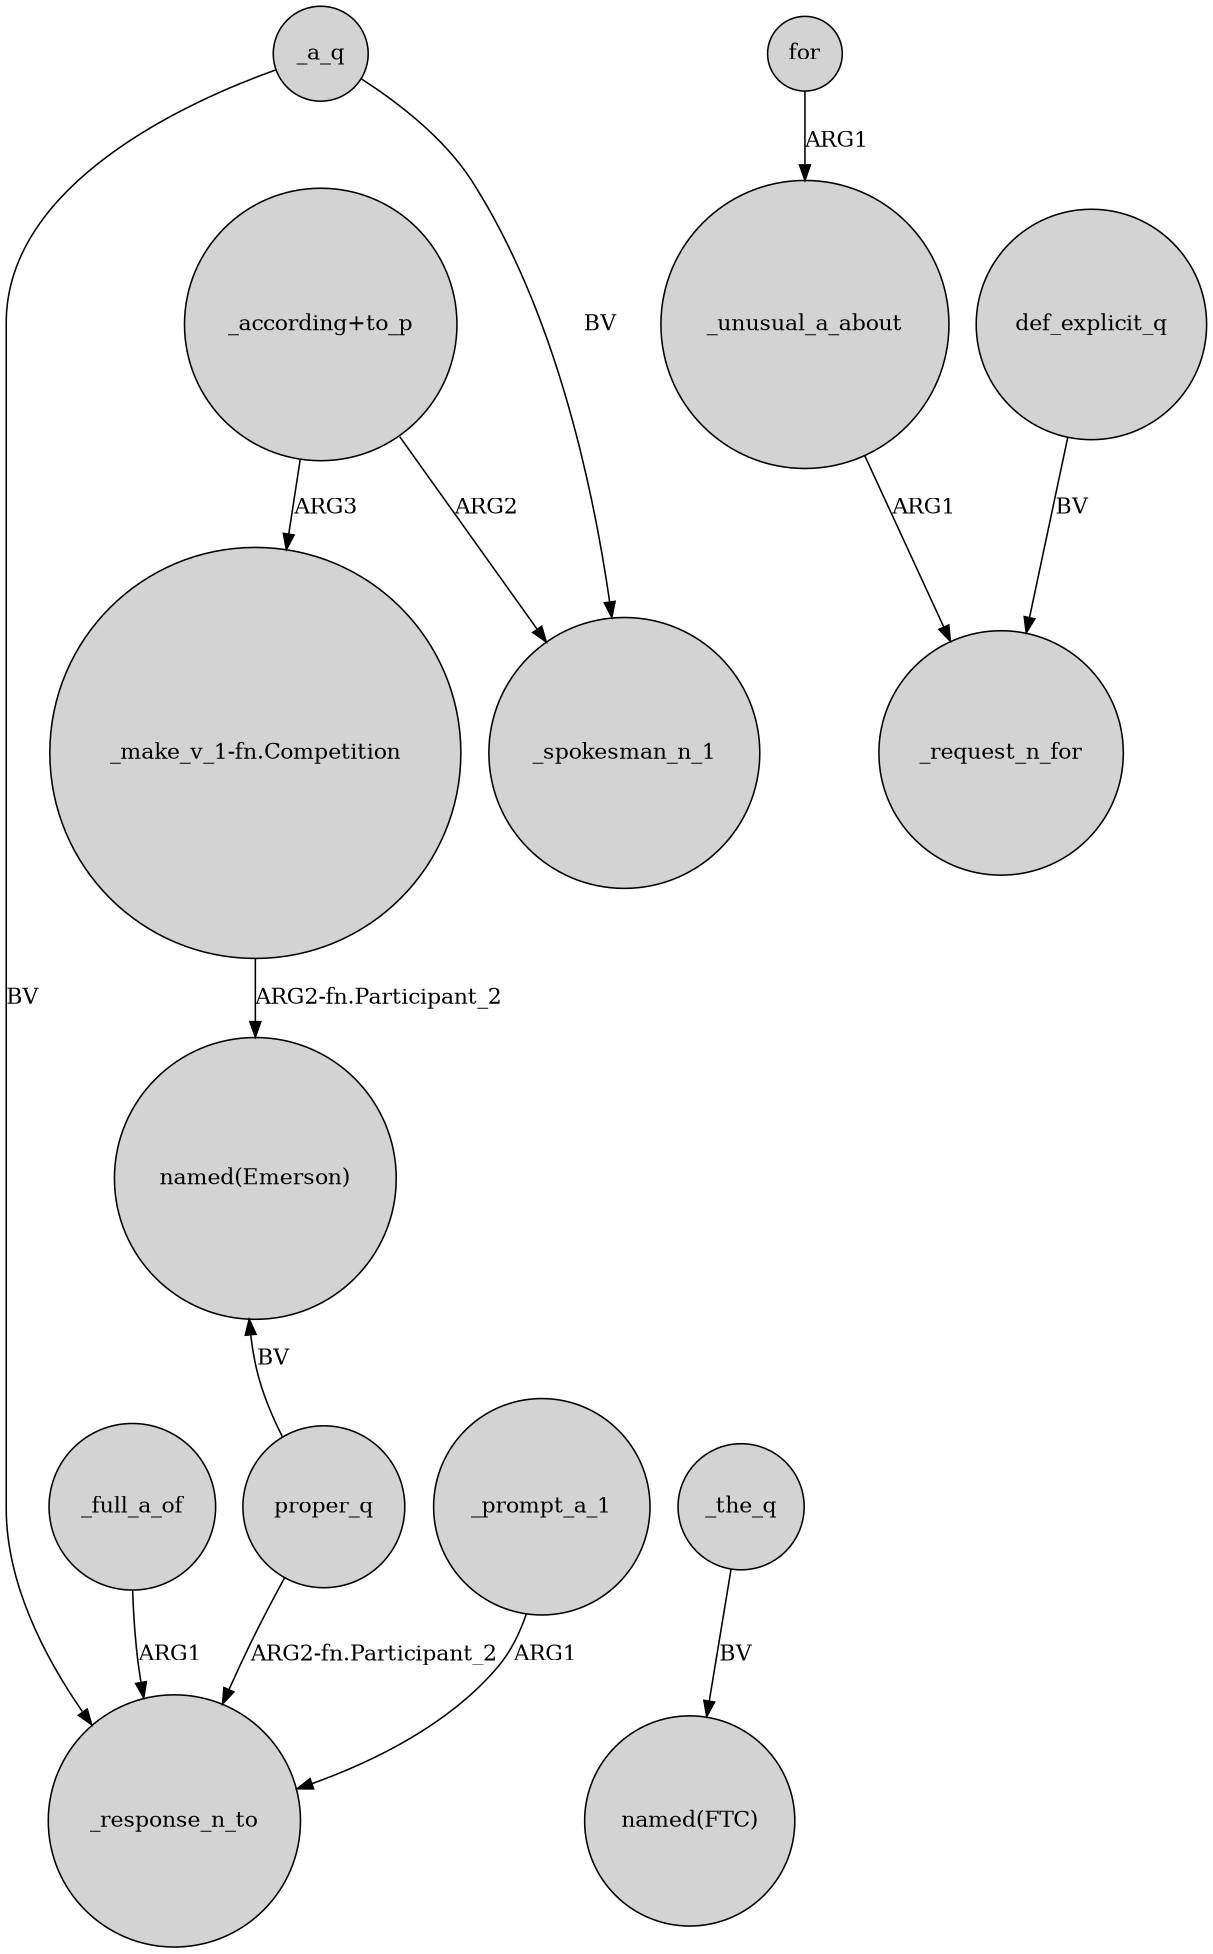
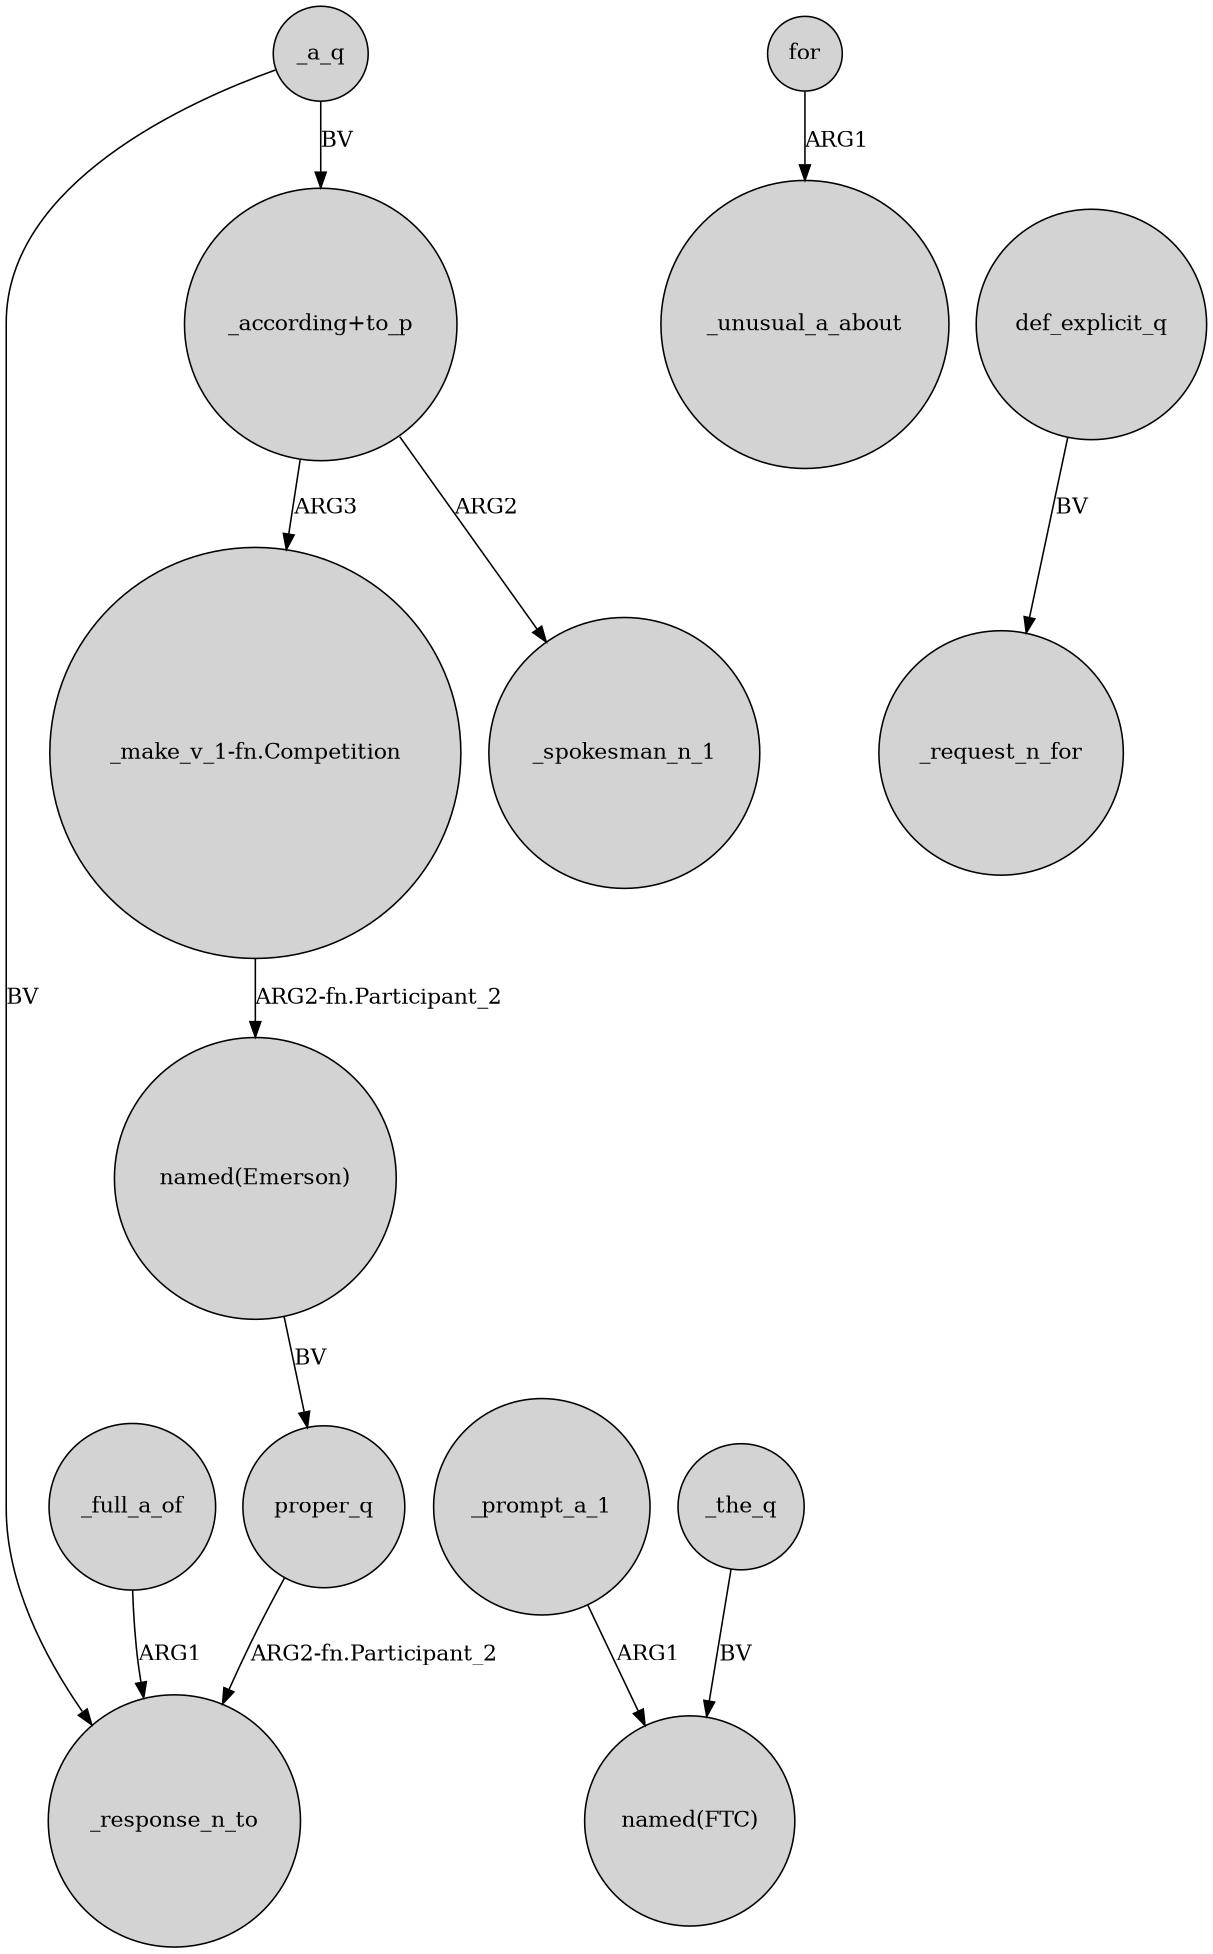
edge "_a_q" -> "_spokesman_n_1": now "_a_q" -> "_according+to_p"
edge "_unusual_a_about" -> "_request_n_for": removed, label "ARG1"
edge "proper_q" -> "named(Emerson)": reversed
edge "_prompt_a_1" -> "_response_n_to": now "_prompt_a_1" -> "named(FTC)"
